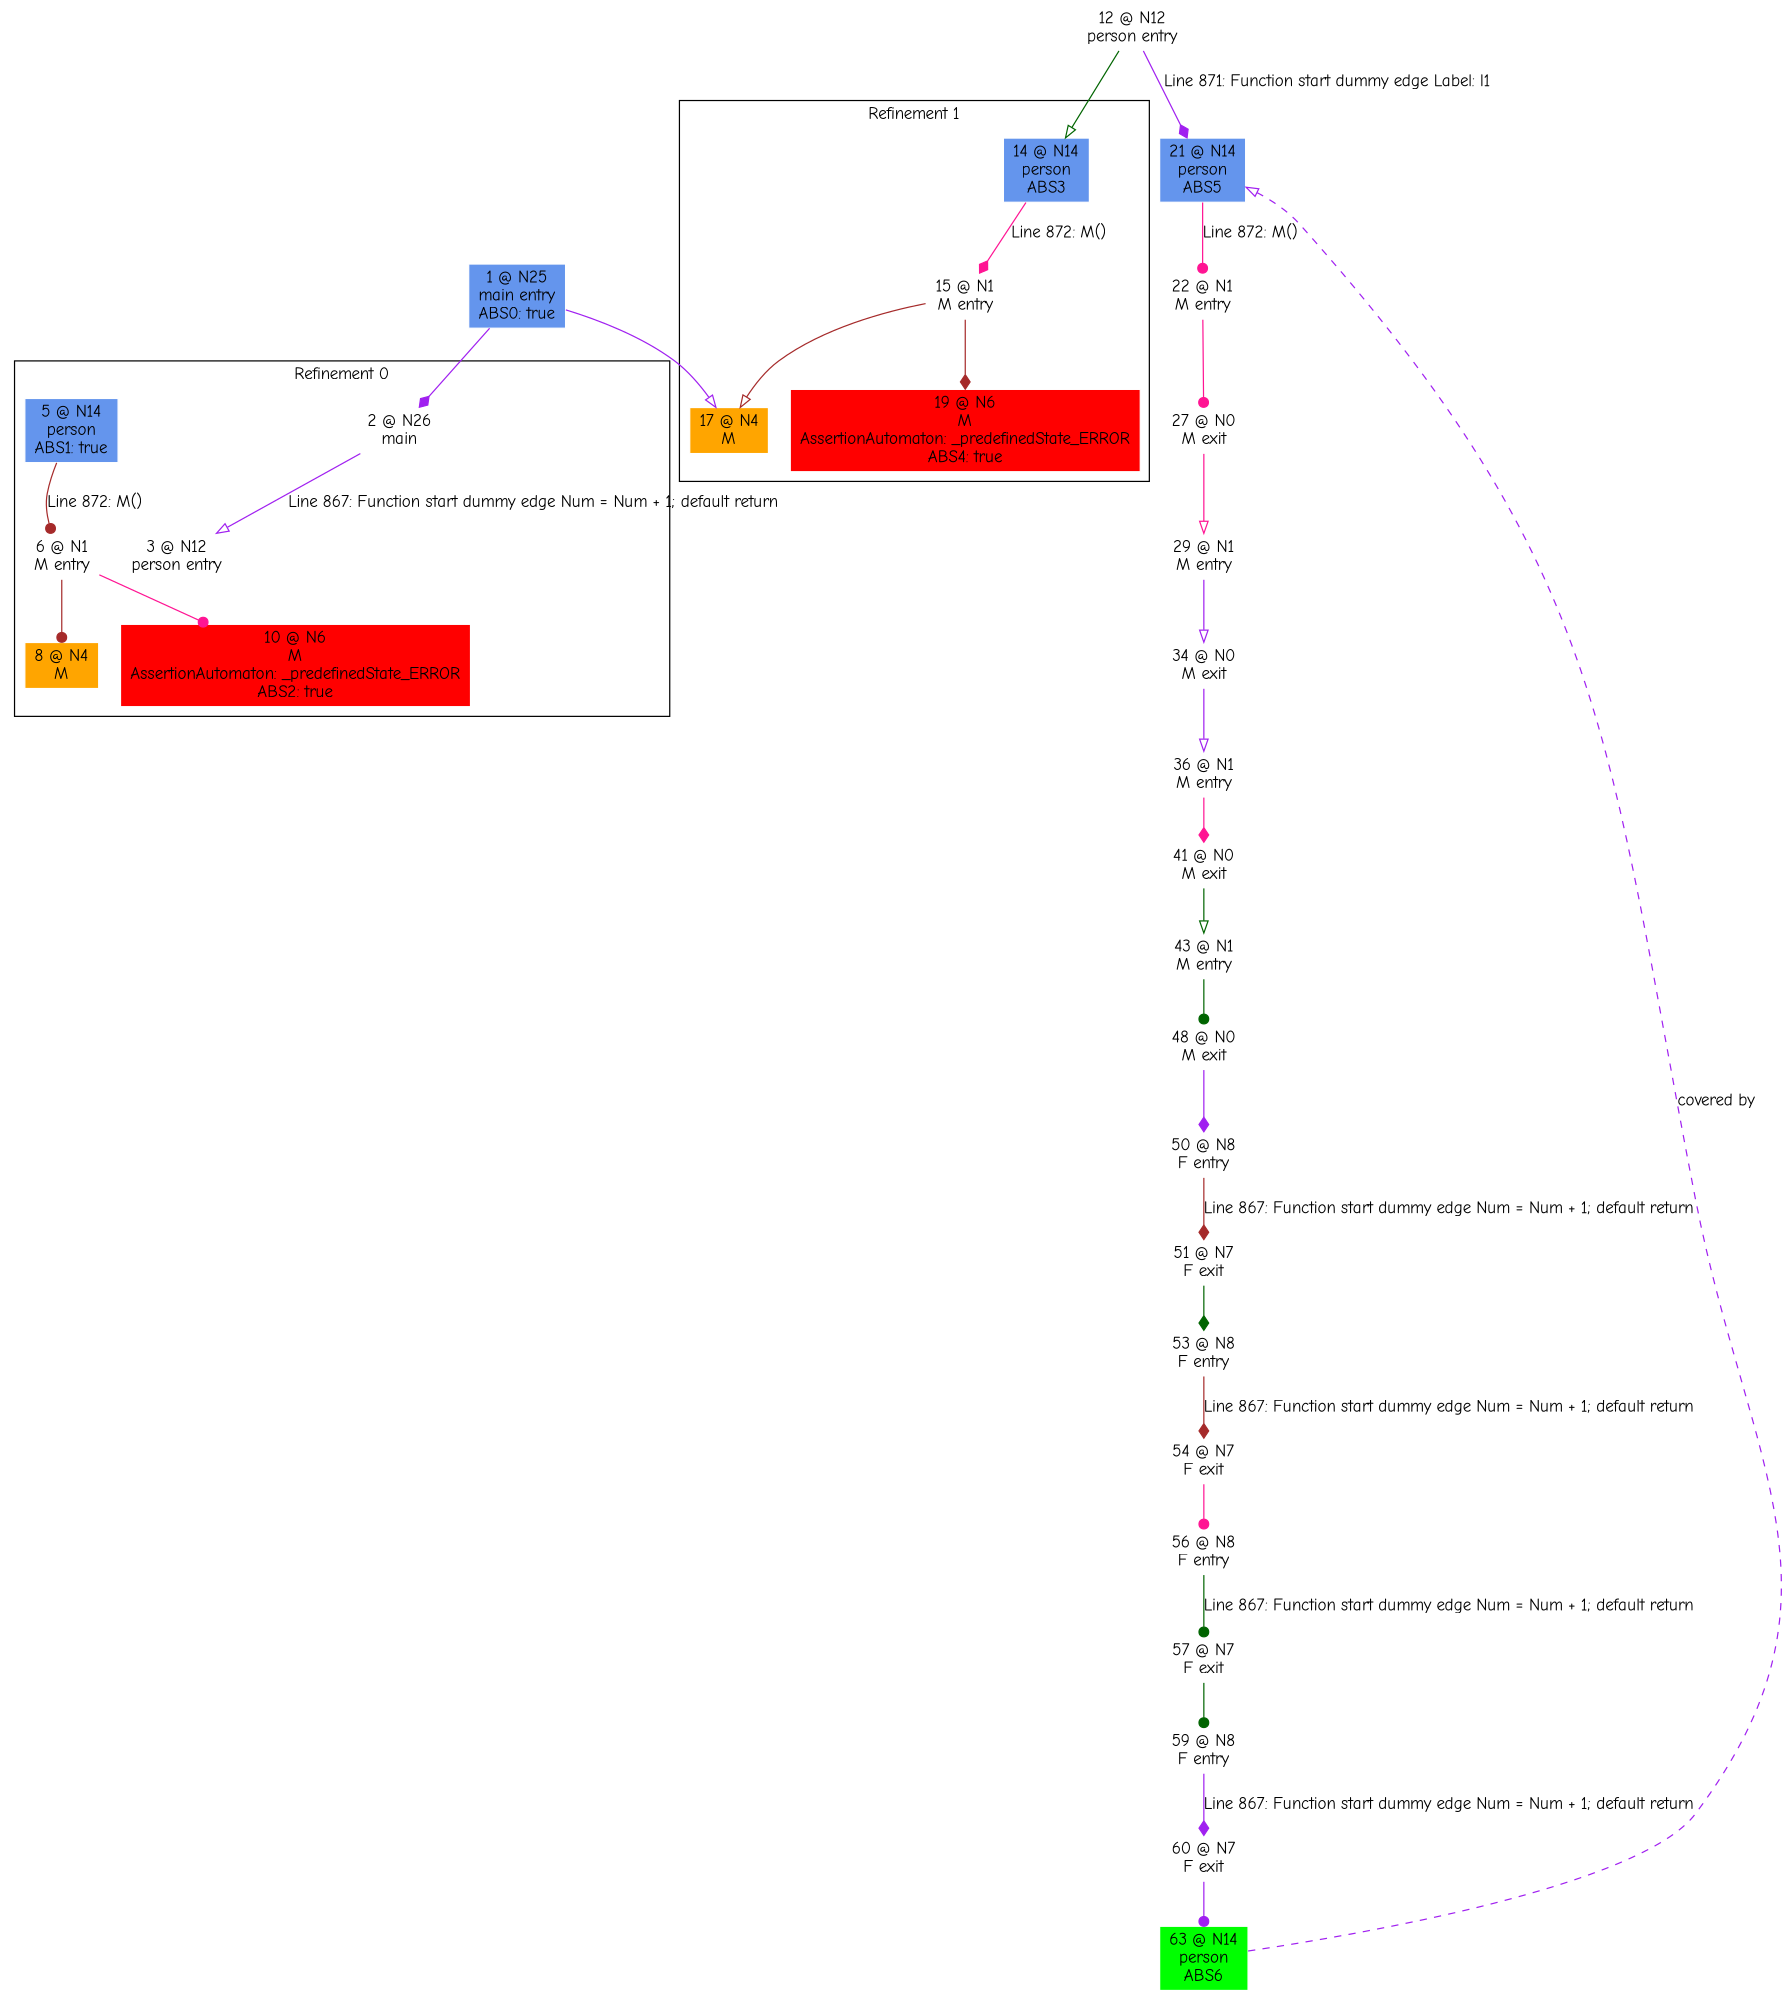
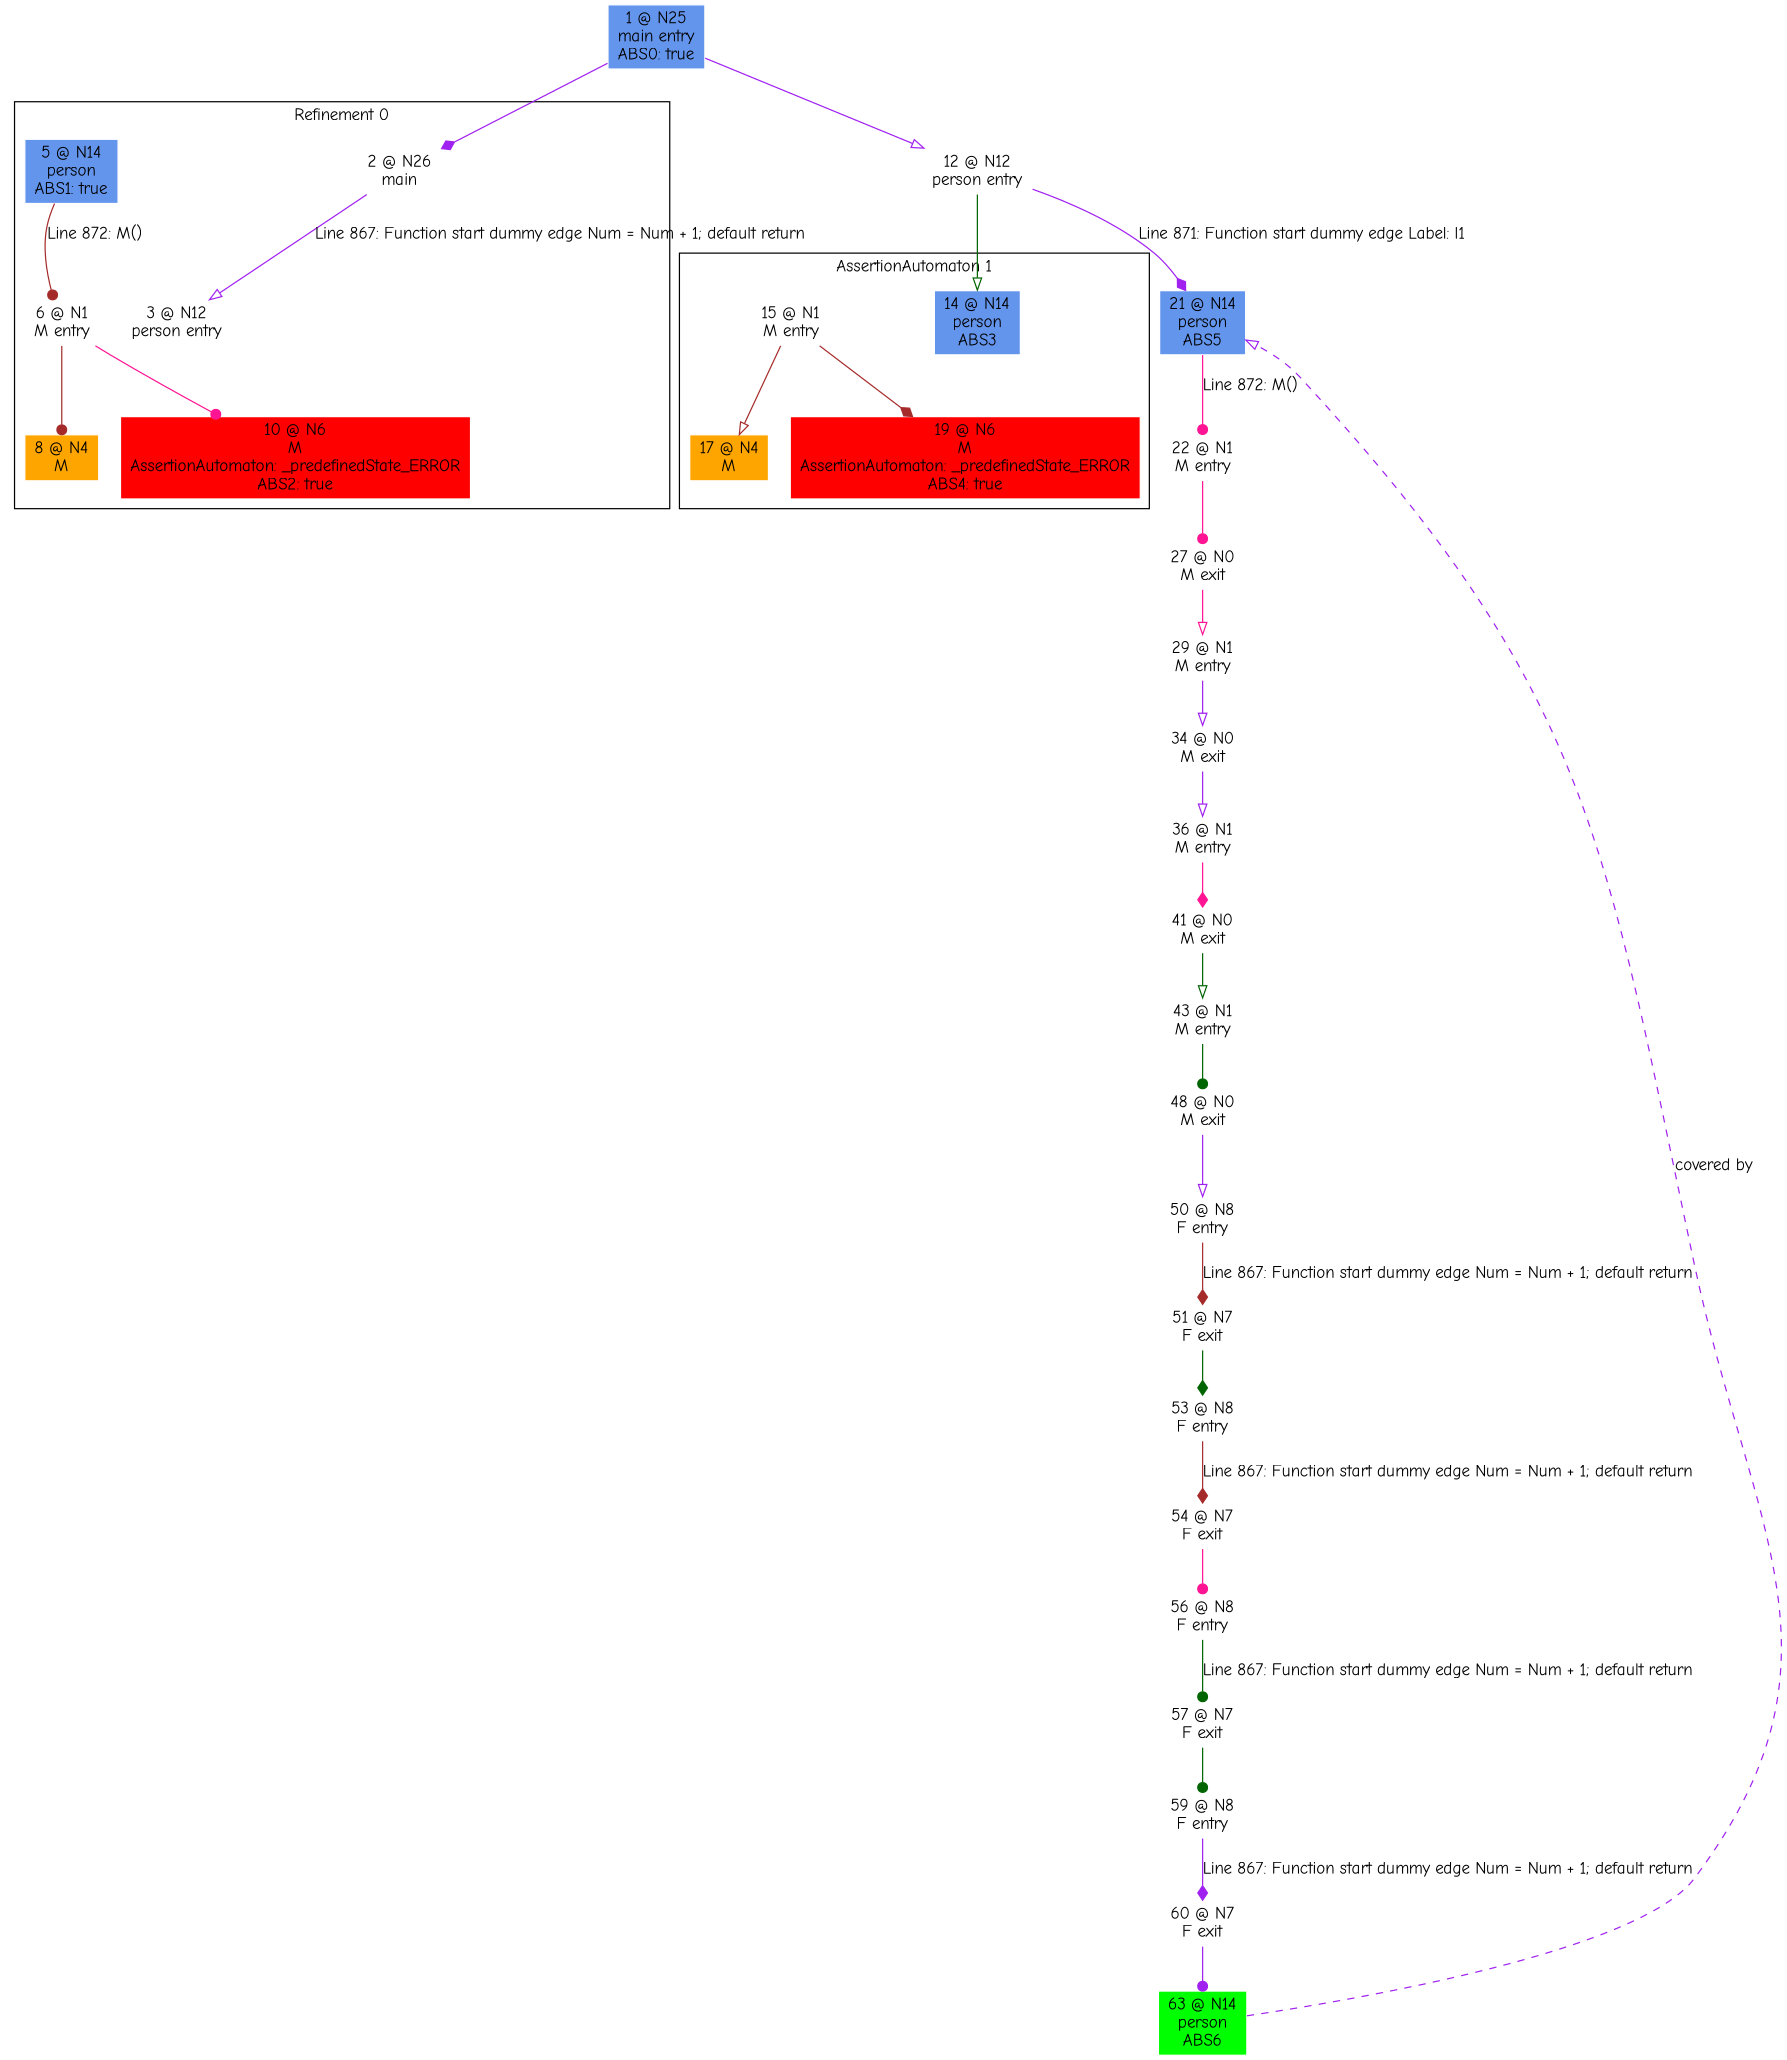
cluster "Refinement 1": label "Refinement 1" -> "AssertionAutomaton 1"
edge "14 @ N14 person ABS3" -> "15 @ N1 M entry": removed, label "Line 872: M()"
edge "1 @ N25 main entry ABS0: true" -> "17 @ N4 M": now "1 @ N25 main entry ABS0: true" -> "12 @ N12 person entry"
edge "48 @ N0 M exit" -> "50 @ N8 F entry": arrowhead diamond -> onormal
